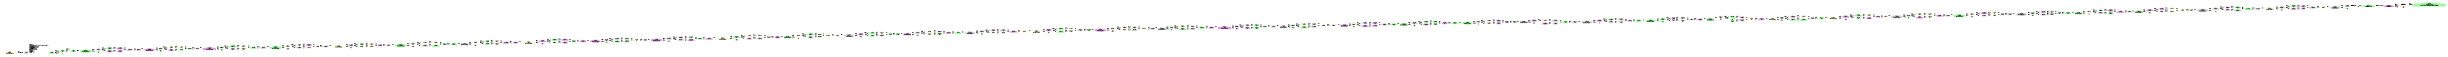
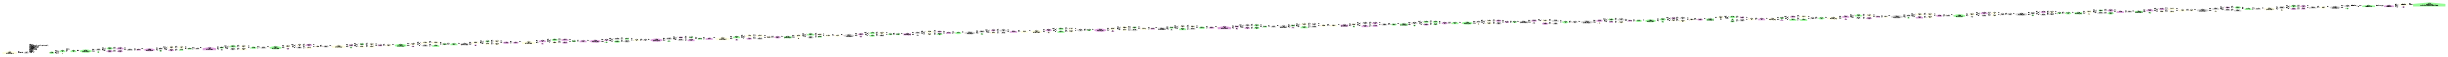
node "3765 @ N37 main": fillcolor palegreen -> lightyellow
